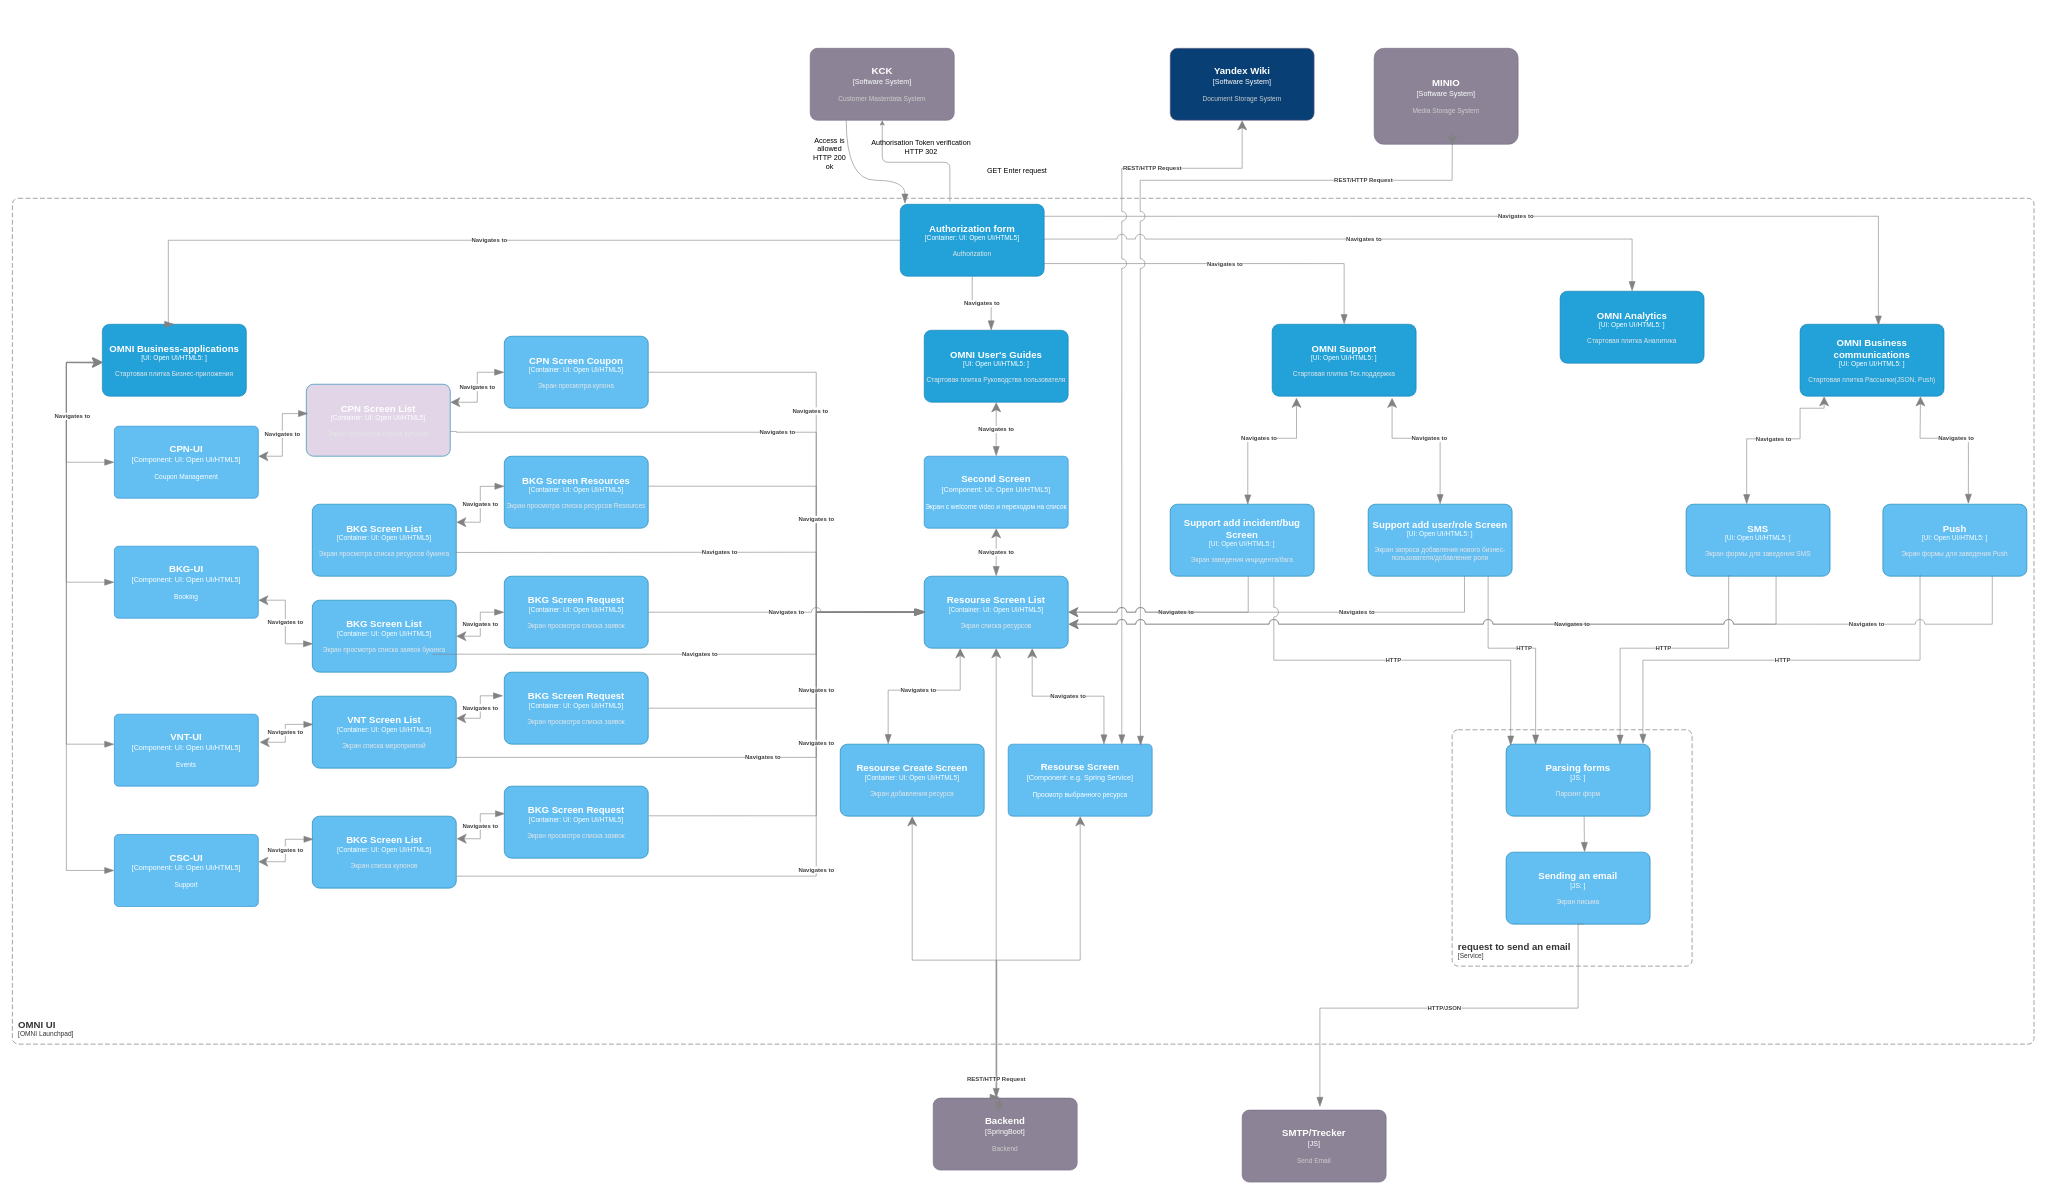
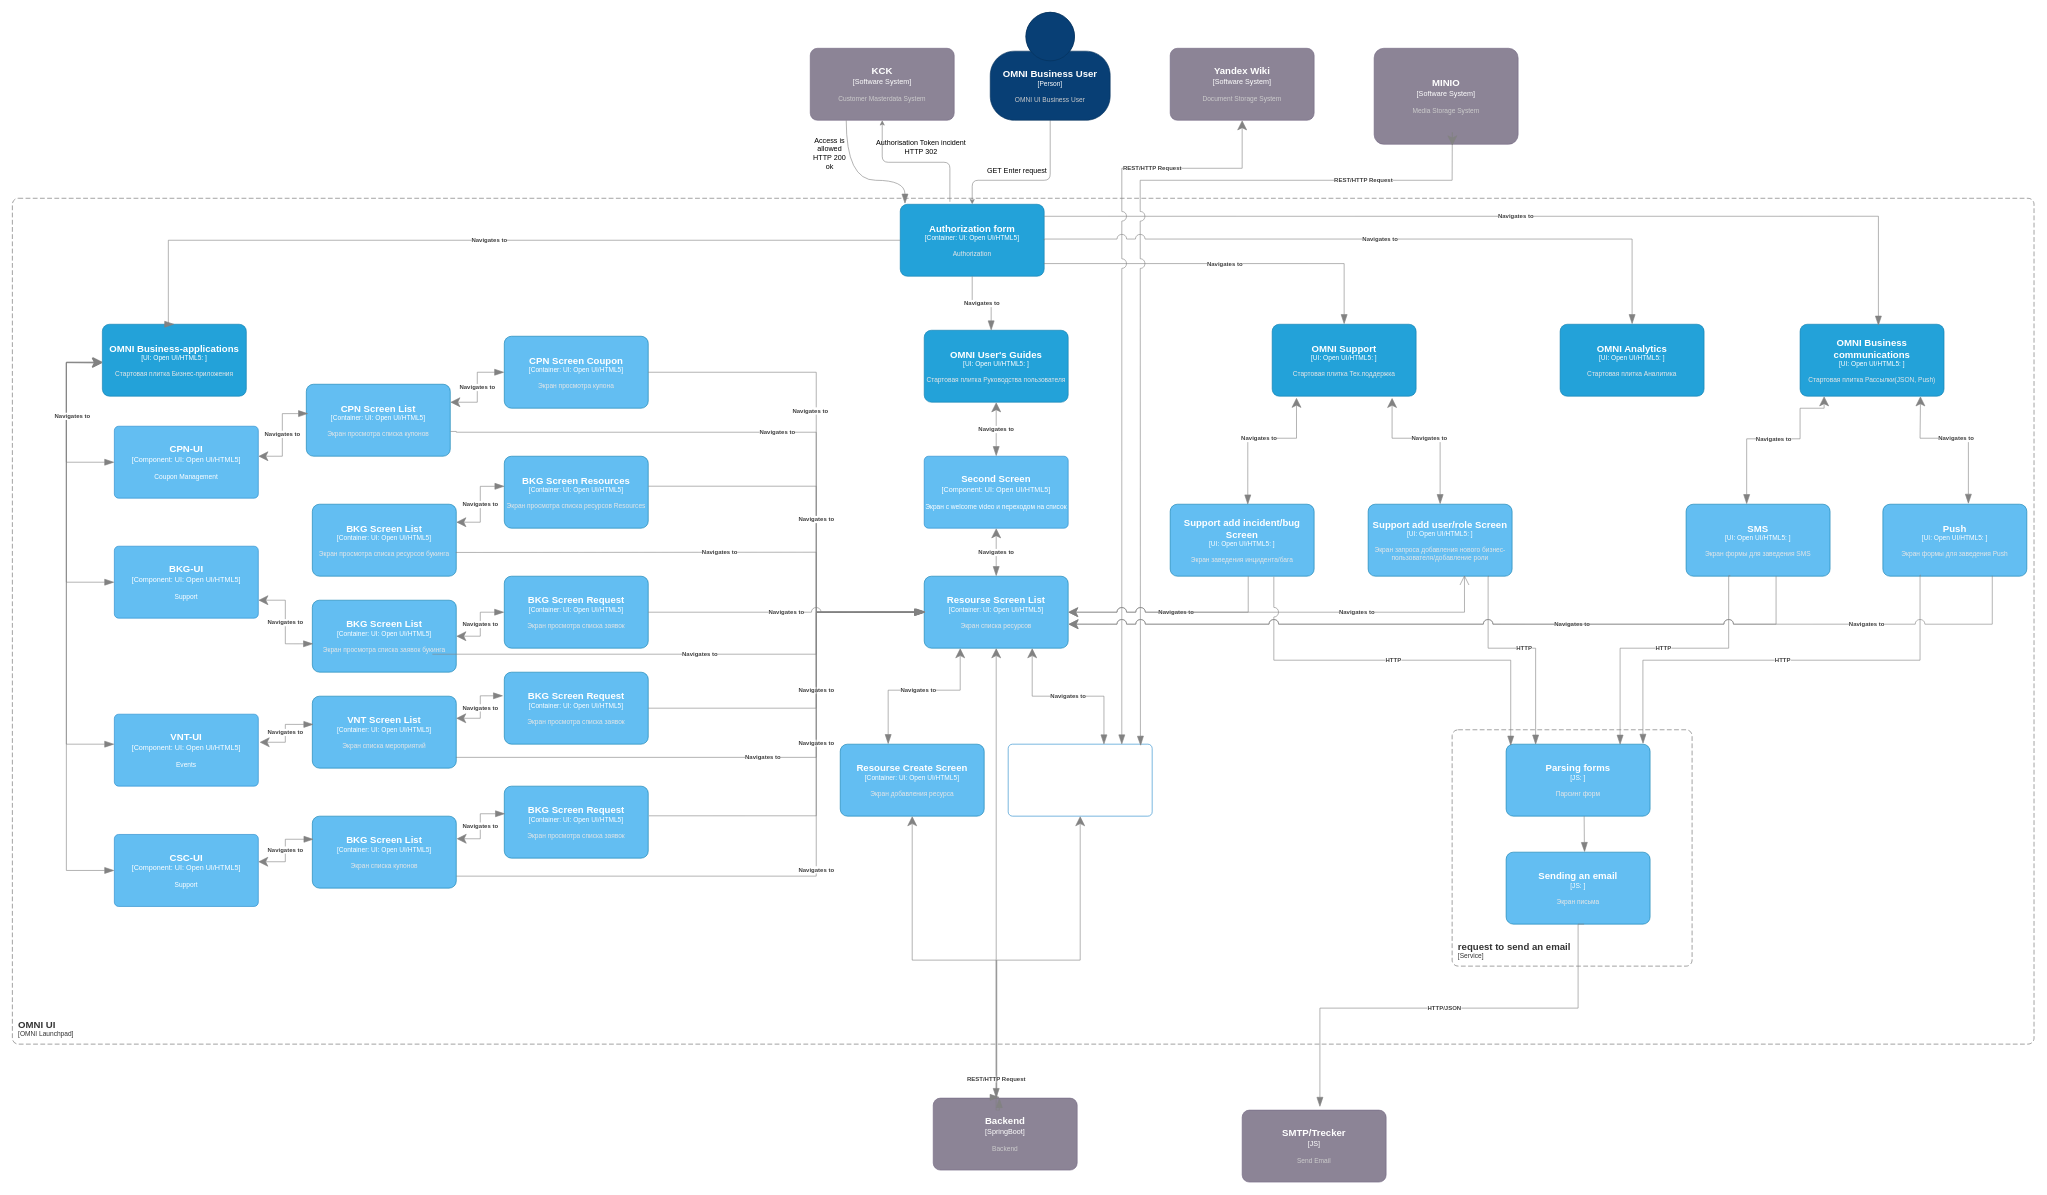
node "OMNI Business User [Person] OMNI UI Business User": added
node "Yandex Wiki [Software System] Document Storage System": fillcolor #083f75 -> #8c8496
edge "OMNI Business User [Person] OMNI UI Business User" -> "Authorization form [Container: UI: Open UI/HTML5] Authorization": added
node "Authorisation Token verification HTTP 302": label "Authorisation Token verification HTTP 302" -> "Authorisation Token incident HTTP 302"
node "OMNI Analytics [UI: Open UI/HTML5: ] Стартовая плитка Аналитика": moved (1632, 327) -> (1632, 360)
node "CPN Screen List [Container: UI: Open UI/HTML5] Экран просмотра списка купонов": fillcolor #e1d5e7 -> #63bef2
edge "Support add user/role Screen [UI: Open UI/HTML5: ] Экран запроса добавления нового бизнес-пользователя/добавление роли" -> "Resourse Screen List [Container: UI: Open UI/HTML5] Экран списка ресурсов": arrowhead none -> open
node "BKG-UI [Component: UI: Open UI/HTML5] Booking": label "BKG-UI [Component: UI: Open UI/HTML5] Booking" -> "BKG-UI [Component: UI: Open UI/HTML5] Support"
node "Resourse Screen [Component: e.g. Spring Service] Просмотр выбранного ресурса": fillcolor #63bef2 -> #ffffff
